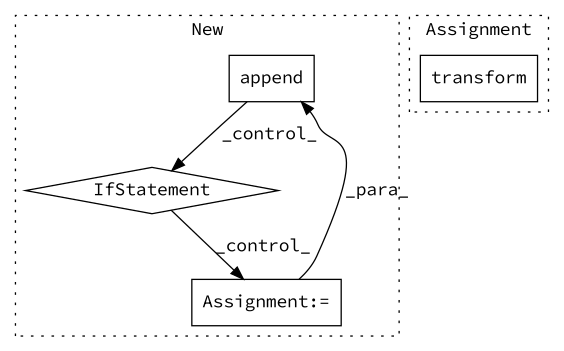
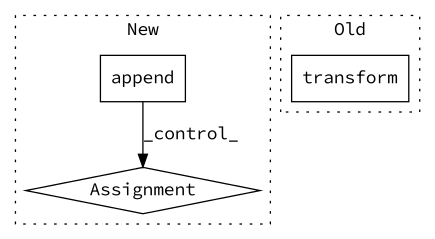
cluster "Assignment": label "Assignment" -> "Old"
node "IfStatement": label "IfStatement" -> "Assignment"
node "Assignment:=": removed
